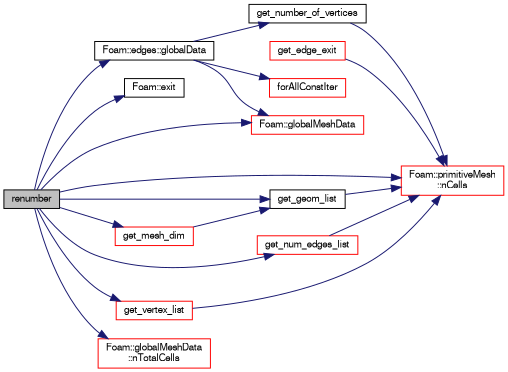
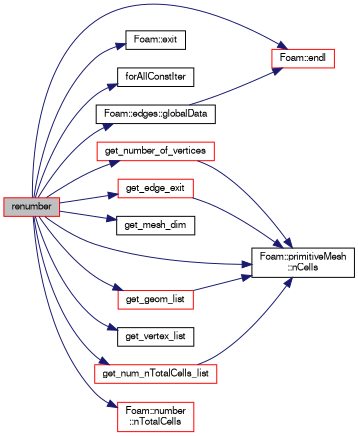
node "get_number_of_vertices": color black -> red
edge "Foam::edges::globalData" -> "get_number_of_vertices": now "renumber" -> "get_number_of_vertices"
edge "Foam::edges::globalData" -> "forAllConstIter": now "renumber" -> "forAllConstIter"
node "forAllConstIter": color red -> black
node "Foam::globalMeshData": label "Foam::globalMeshData" -> "Foam::endl"
node "Foam::primitiveMesh ::nCells": color red -> black
node "renumber": color black -> red
edge "renumber" -> "get_edge_exit": added
node "get_geom_list": color black -> red
edge "get_mesh_dim" -> "get_geom_list": removed
node "get_mesh_dim": color red -> black
node "get_num_edges_list": label "get_num_edges_list" -> "get_num_nTotalCells_list"
edge "get_vertex_list" -> "Foam::primitiveMesh ::nCells": removed
node "get_vertex_list": color red -> black
node "Foam::globalMeshData ::nTotalCells": label "Foam::globalMeshData ::nTotalCells" -> "Foam::number ::nTotalCells"
